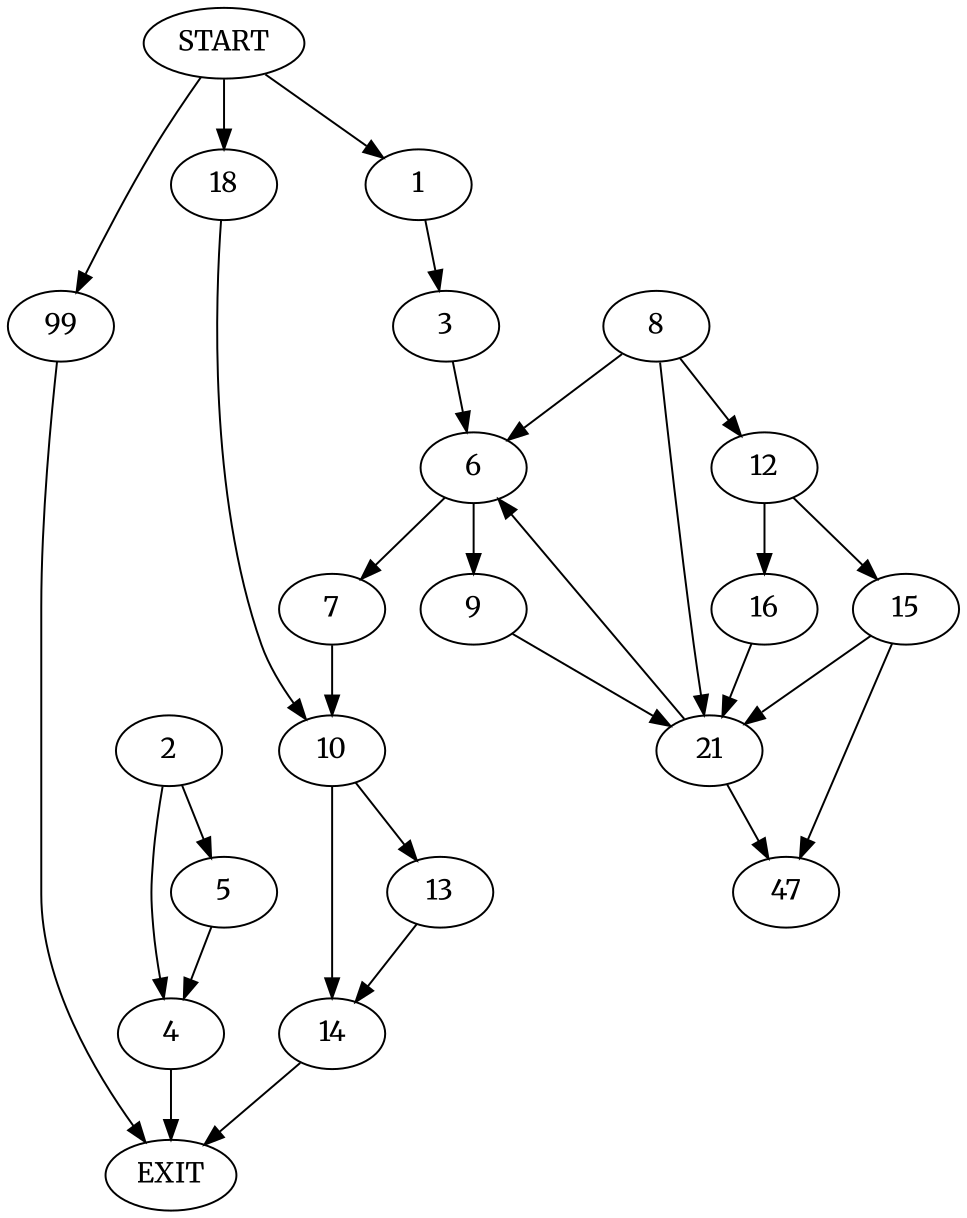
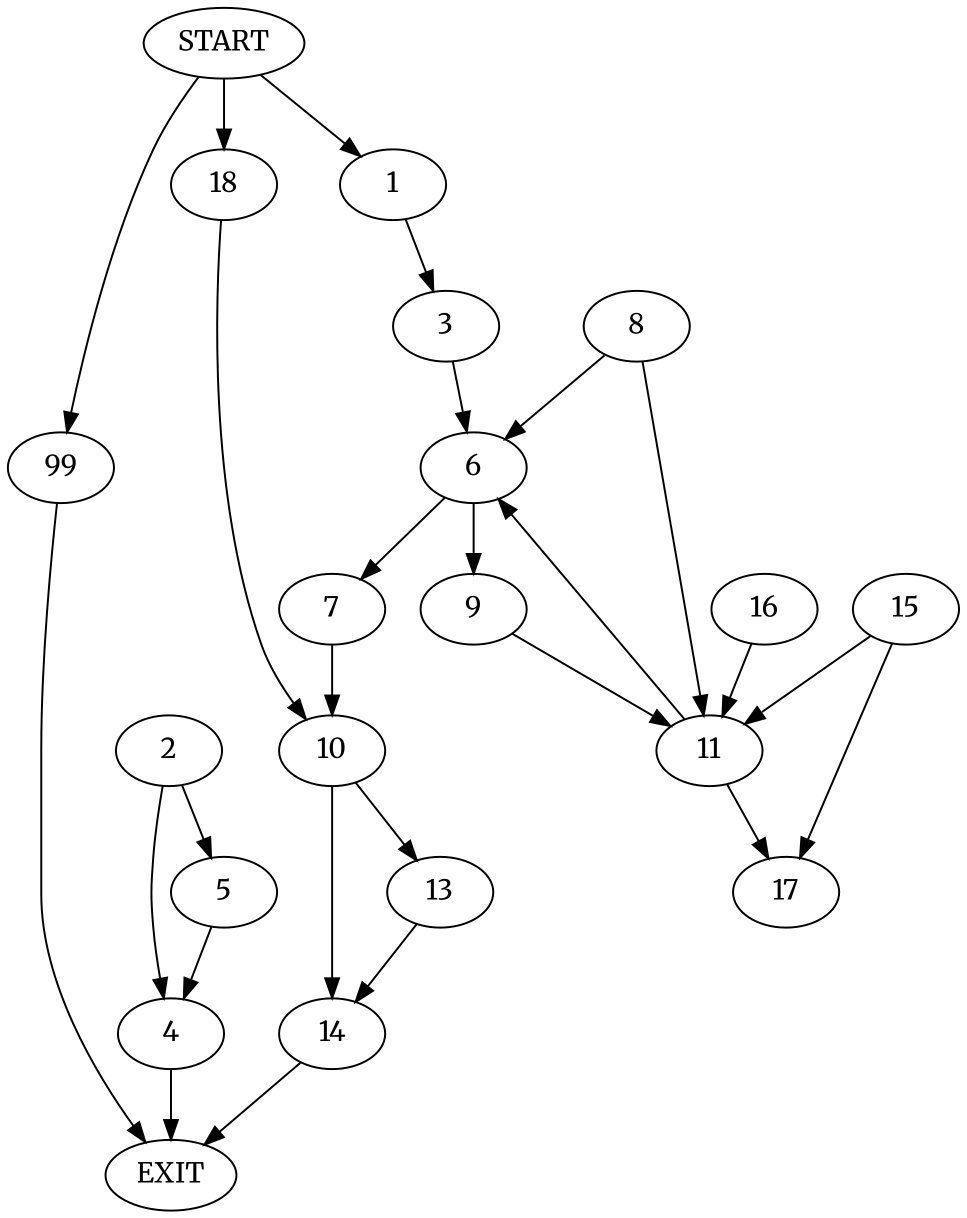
node "12": removed
node "21": label "21" -> "11"
node "47": label "47" -> "17"
